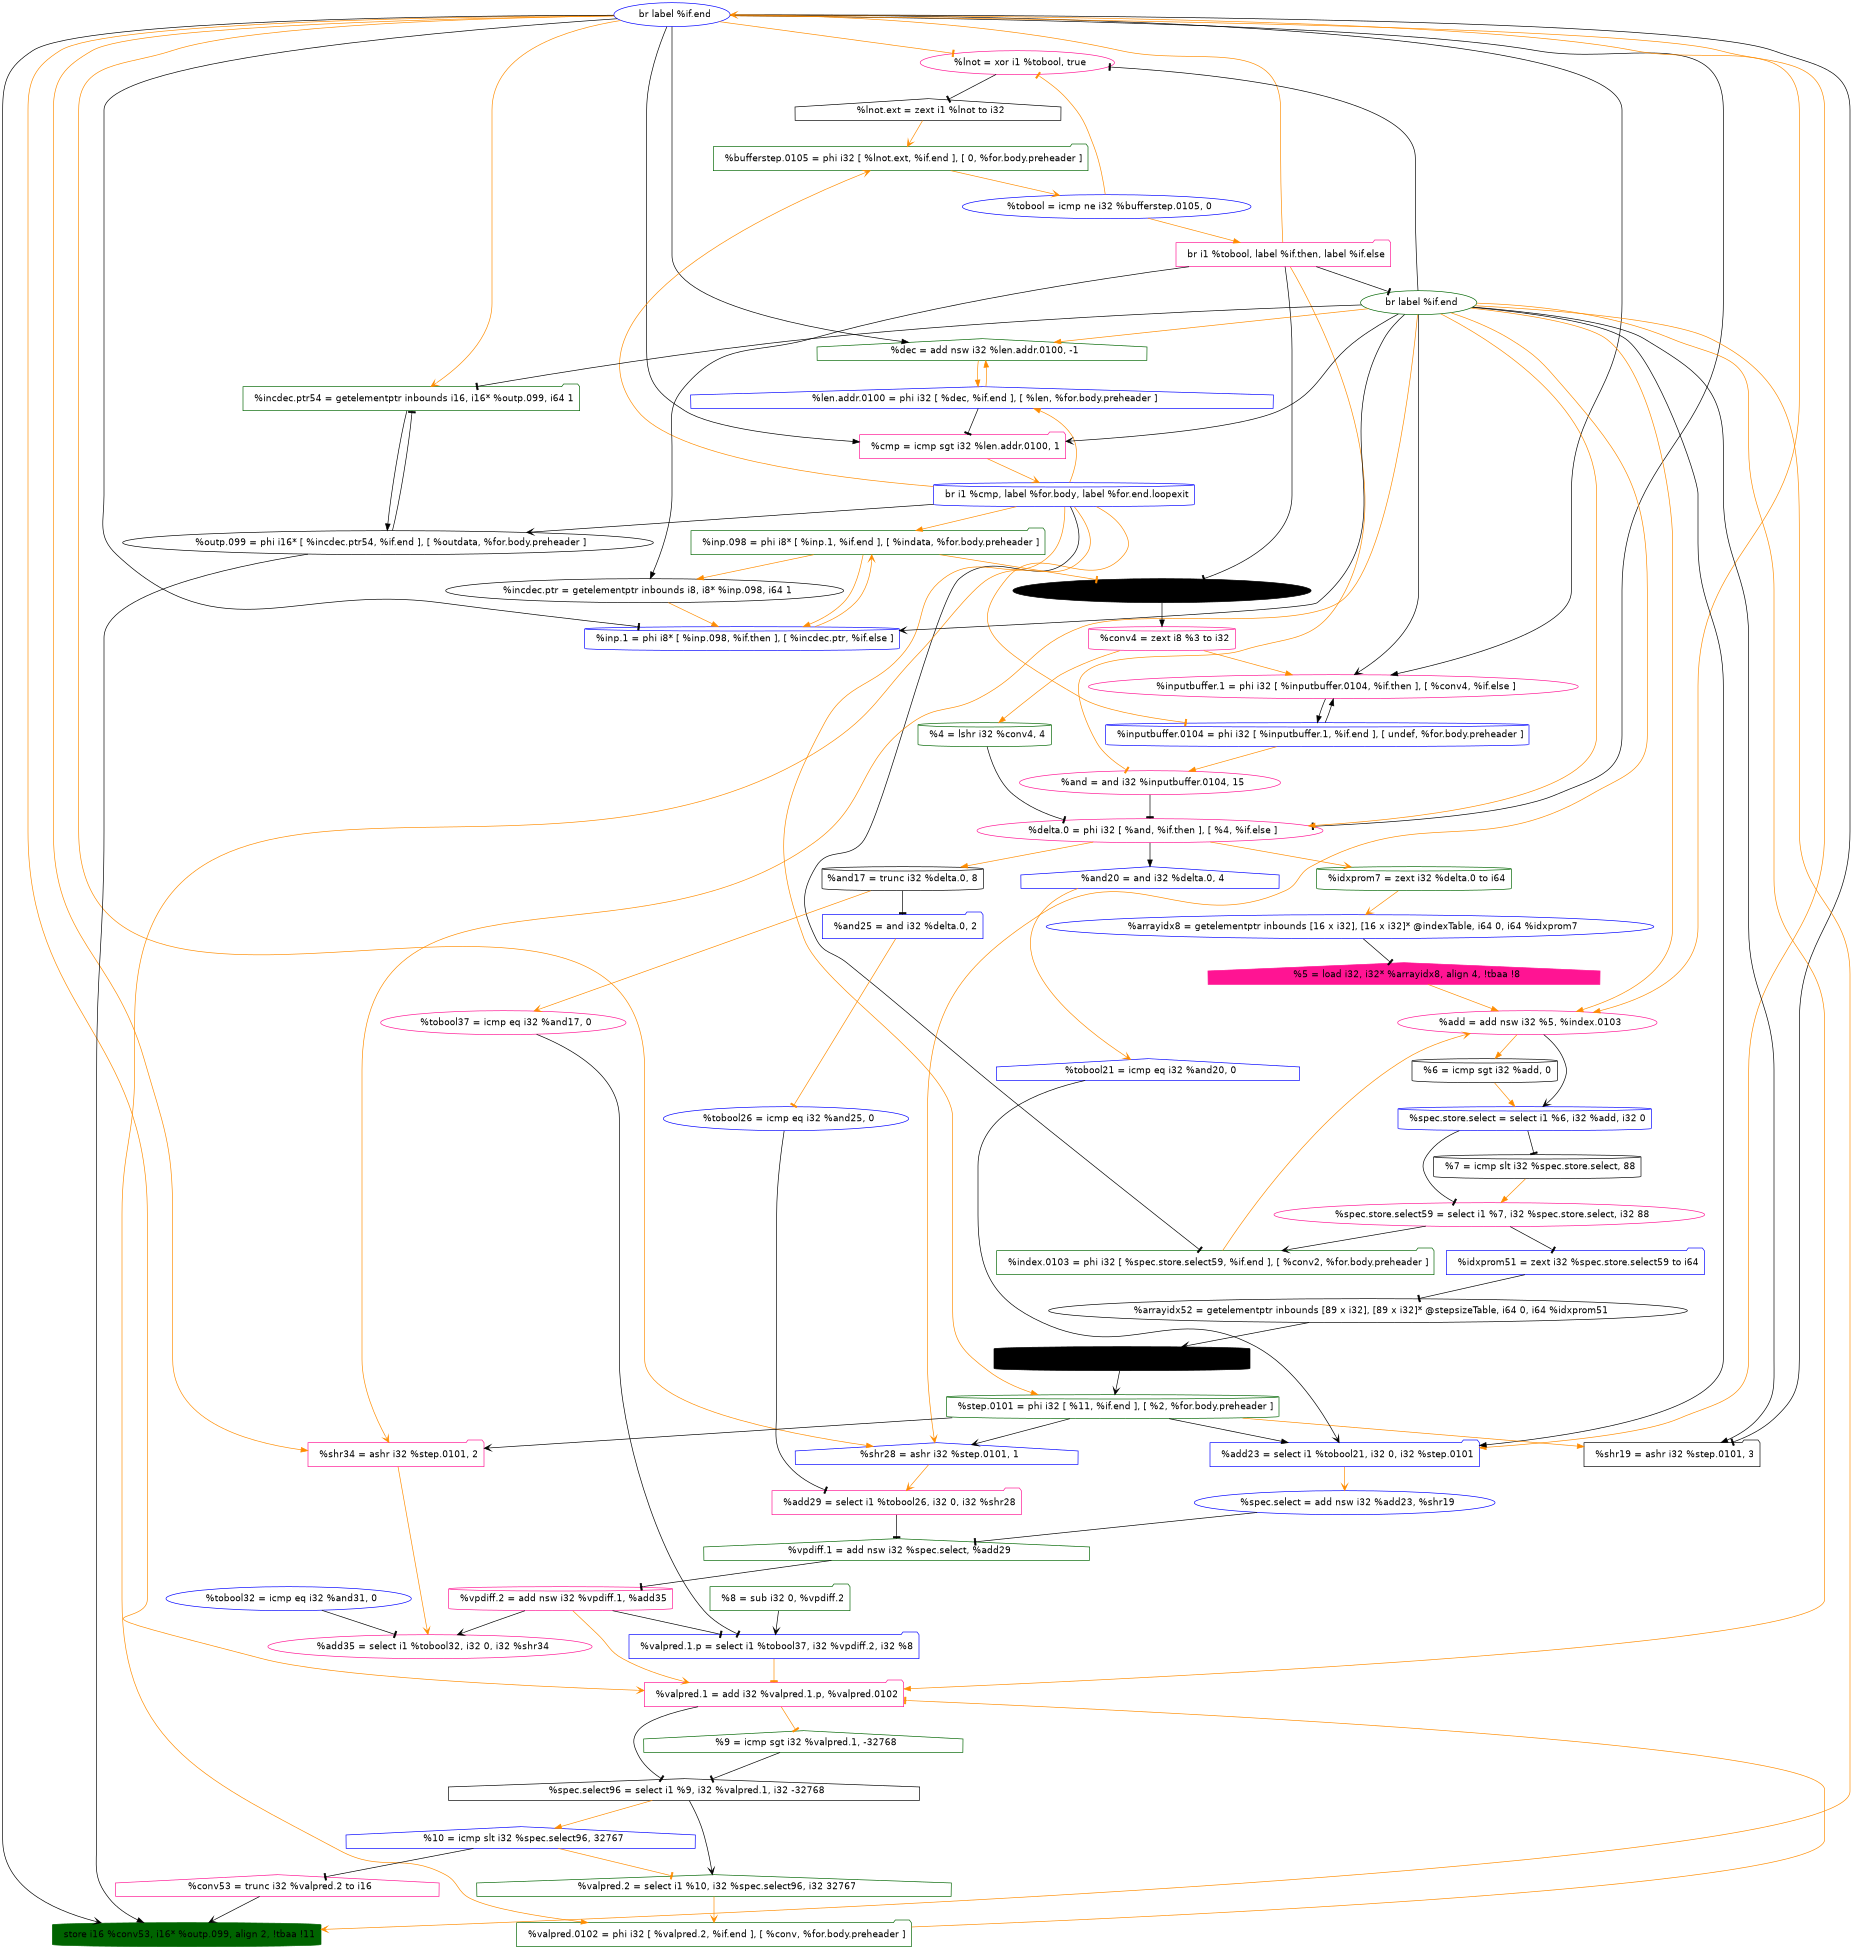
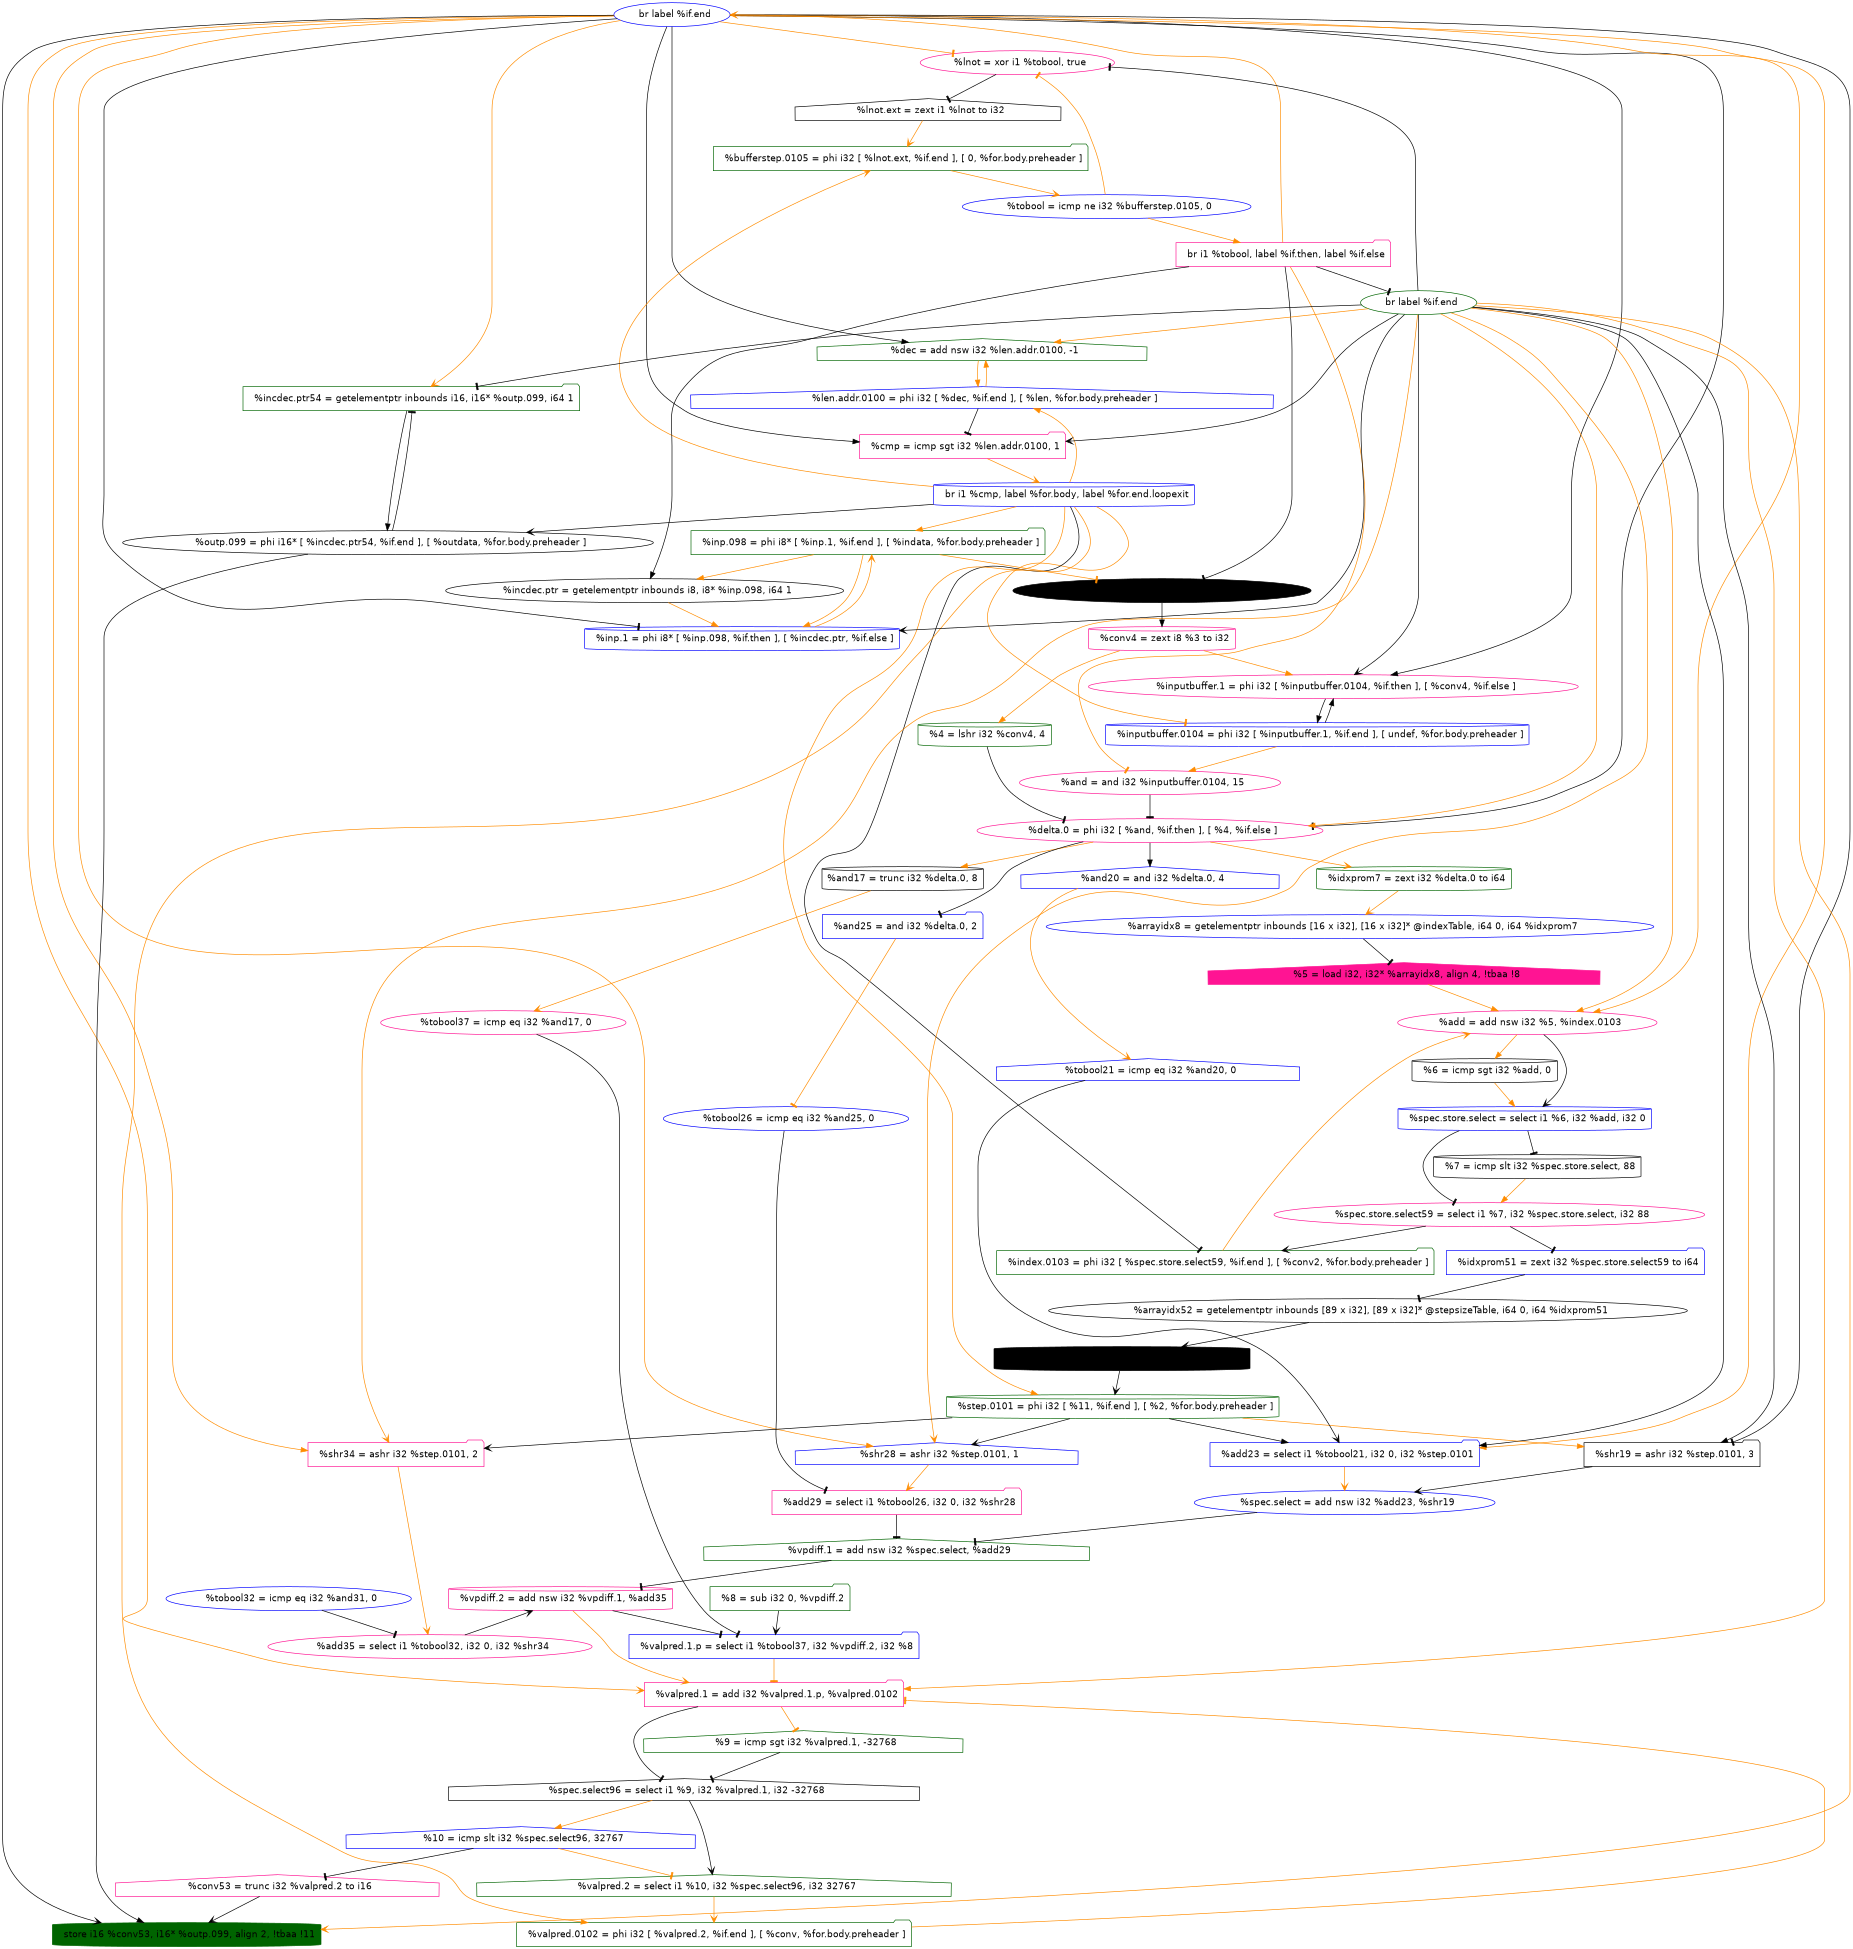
edge "%and17 = trunc i32 %delta.0, 8" -> "%and25 = and i32 %delta.0, 2": now "%delta.0 = phi i32 [ %and, %if.then ], [ %4, %if.else ]" -> "%and25 = and i32 %delta.0, 2"
edge "%shr19 = ashr i32 %step.0101, 3" -> "%spec.select = add nsw i32 %add23, %shr19": added
edge "%vpdiff.2 = add nsw i32 %vpdiff.1, %add35" -> "%add35 = select i1 %tobool32, i32 0, i32 %shr34": reversed
